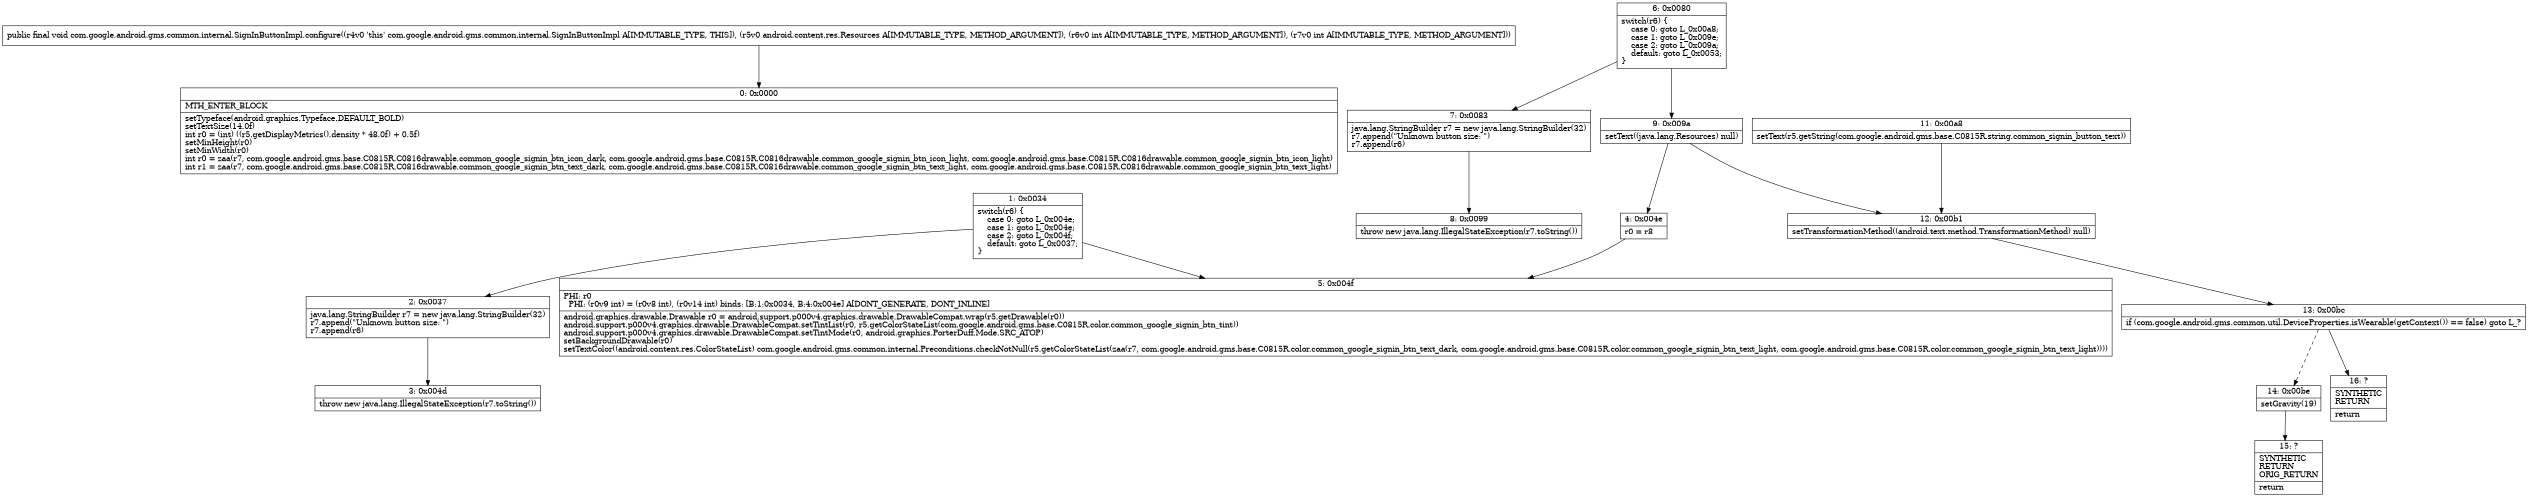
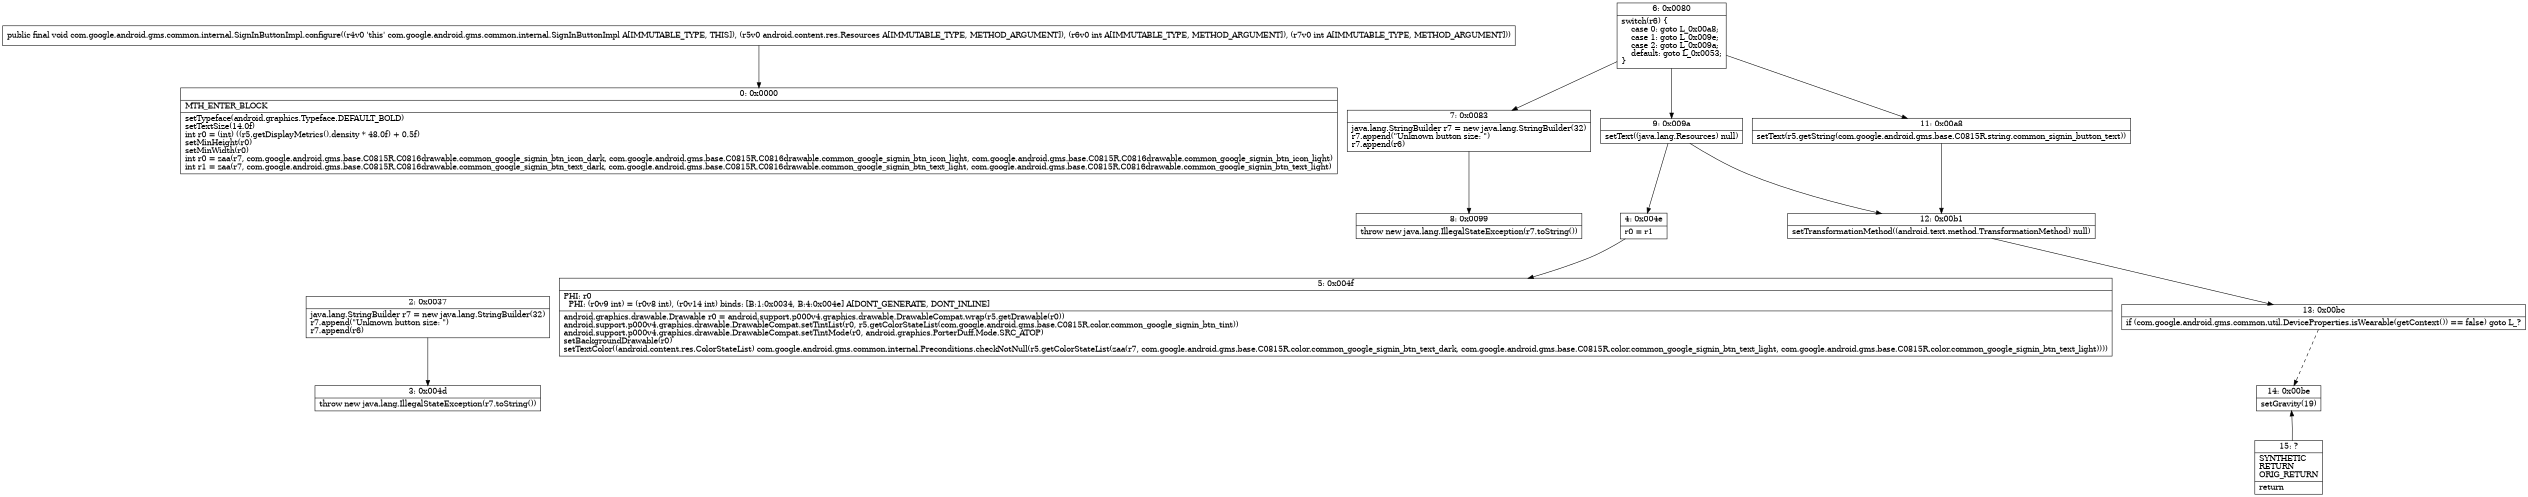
edge "6: 0x0080" -> "11: 0x00a8": added
node "1: 0x0034": removed
node "4: 0x004e": text "r0 = r8" -> "r0 = r1"
node "16: ?": removed
edge "14: 0x00be" -> "15: ?": reversed
